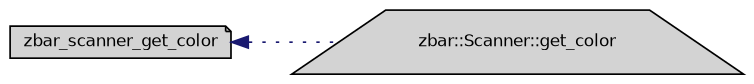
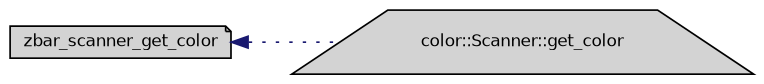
node "zbar::Scanner::get_color": label "zbar::Scanner::get_color" -> "color::Scanner::get_color"
